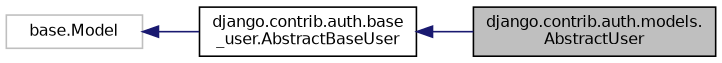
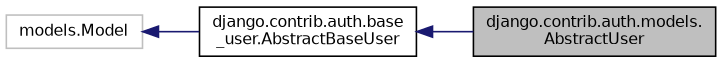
node "base.Model": label "base.Model" -> "models.Model"
